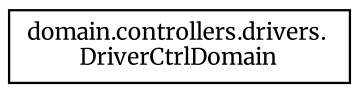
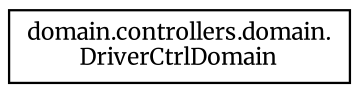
node "domain.controllers.drivers. DriverCtrlDomain": label "domain.controllers.drivers. DriverCtrlDomain" -> "domain.controllers.domain. DriverCtrlDomain"
